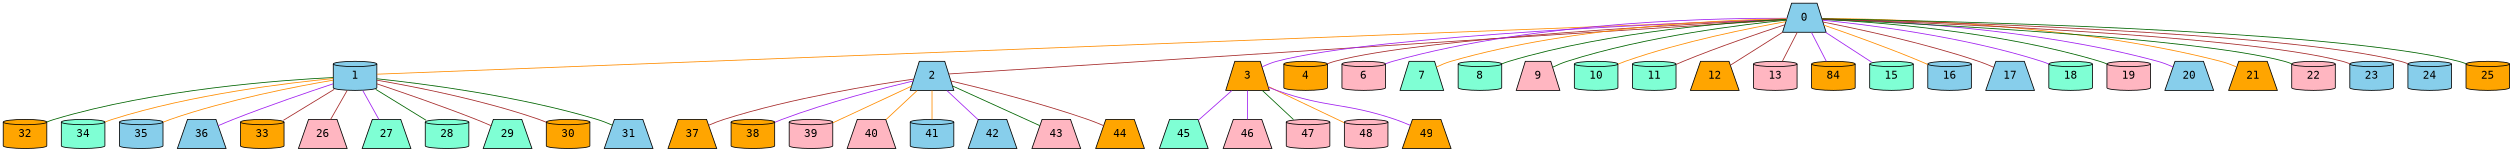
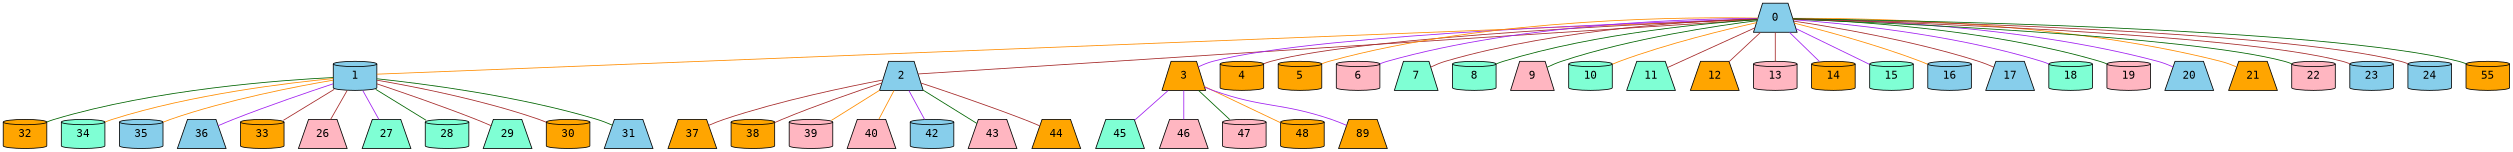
edge "0" -- "7": color darkorange -> brown
node "5": added
node "11": shape cylinder -> trapezium
node "84": label "84" -> "14"
node "25": label "25" -> "55"
edge "2" -- "38": color purple -> brown
node "41": removed
node "42": shape trapezium -> cylinder
node "48": fillcolor lightpink -> orange
node "49": label "49" -> "89"
